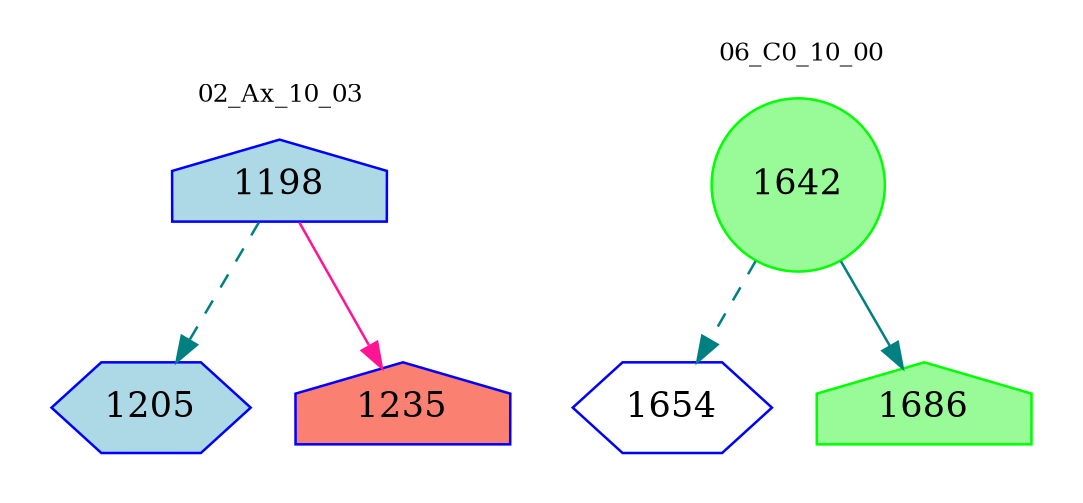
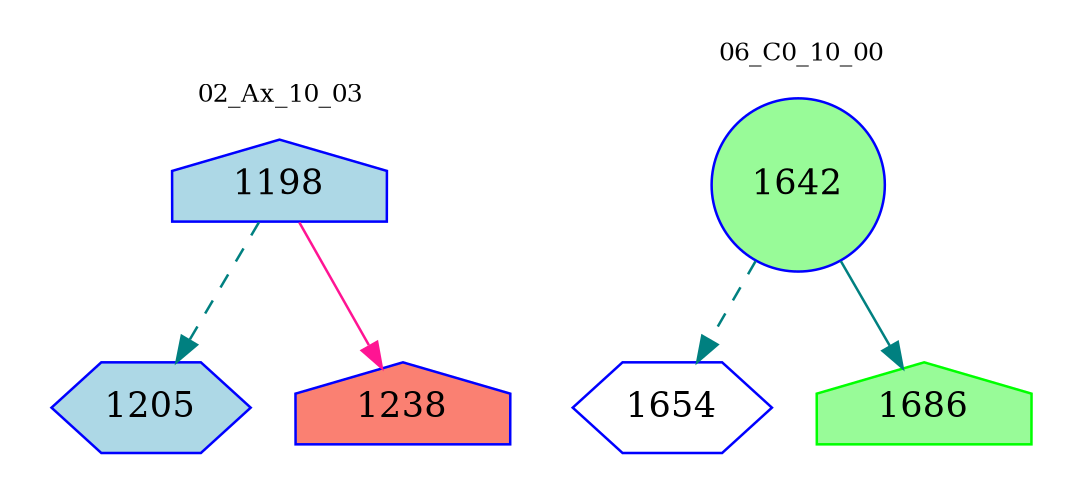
node "1642": color green -> blue
node "1235": label "1235" -> "1238"
